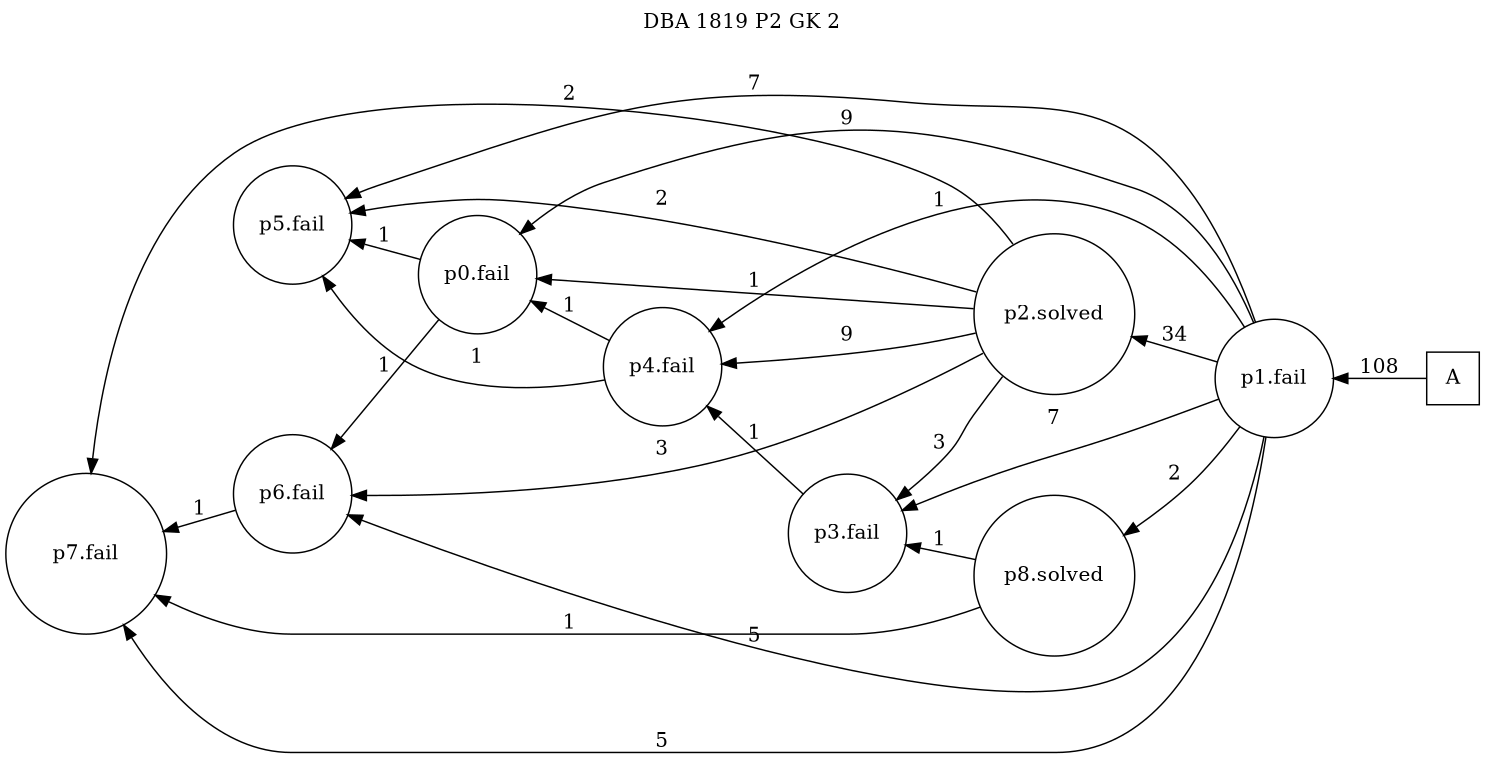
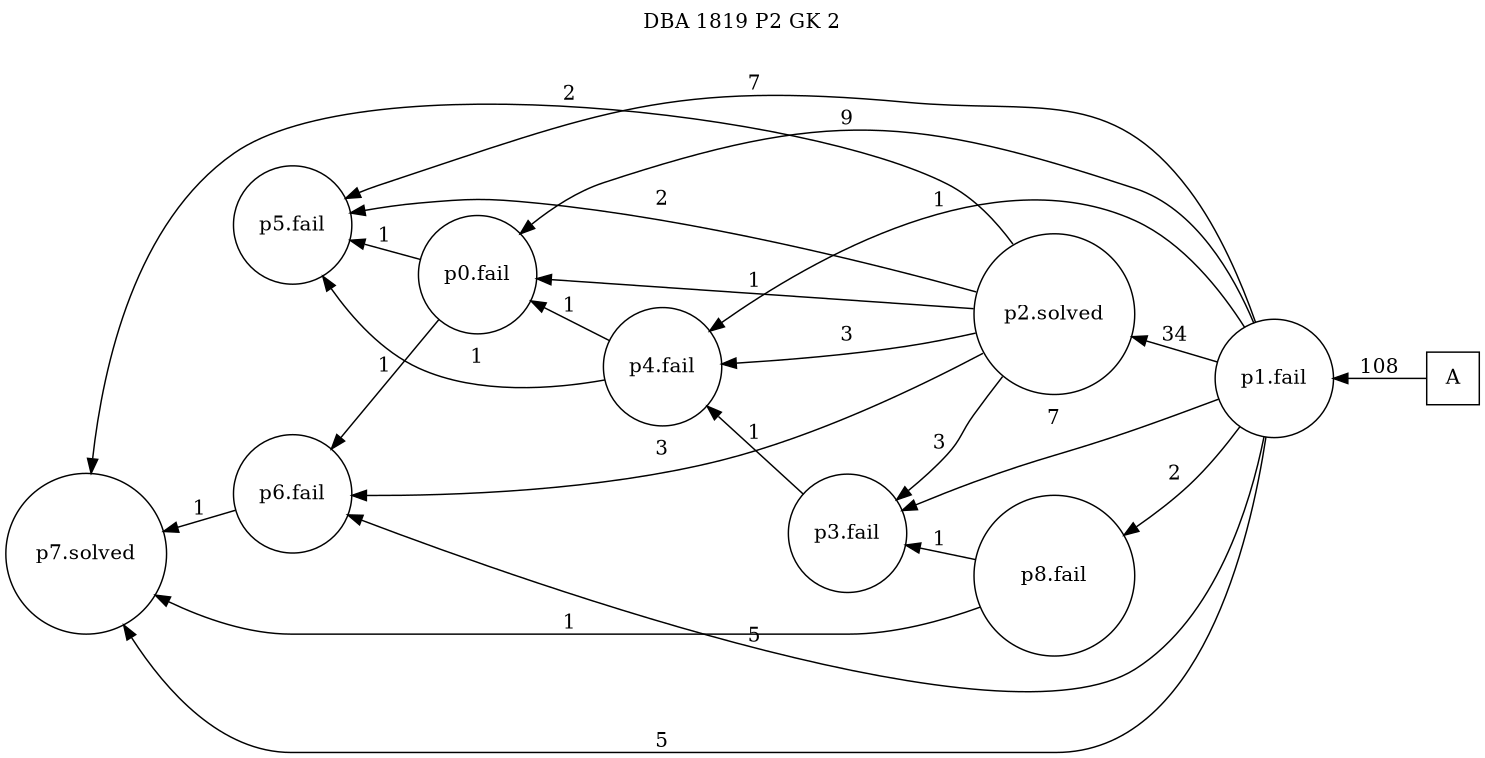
edge "p2.solved" -> "p4.fail": label "9" -> "3"
node "p7.fail": label "p7.fail" -> "p7.solved"
node "p8.solved": label "p8.solved" -> "p8.fail"
